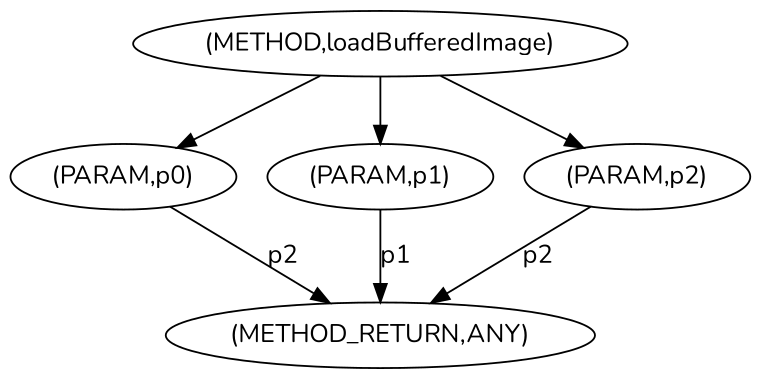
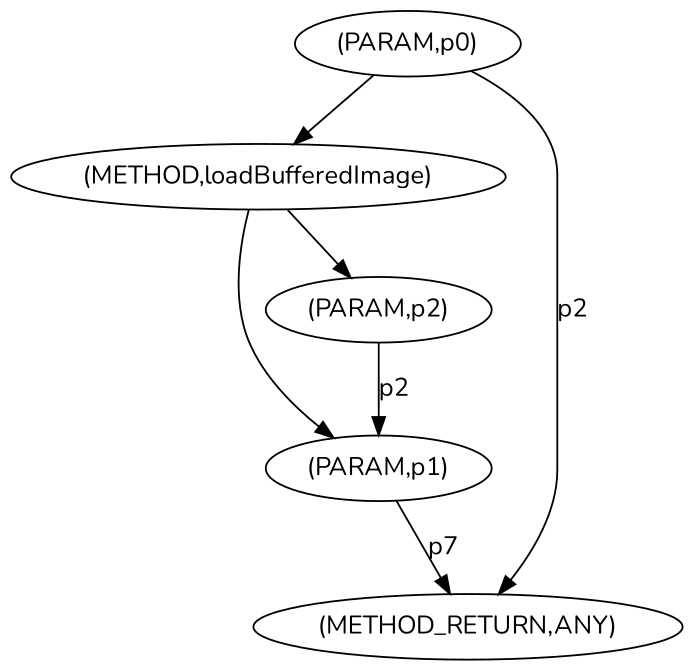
edge "(METHOD,loadBufferedImage)" -> "(PARAM,p0)": reversed
edge "(PARAM,p2)" -> "(METHOD_RETURN,ANY)": now "(PARAM,p2)" -> "(PARAM,p1)"
edge "(PARAM,p1)" -> "(METHOD_RETURN,ANY)": label "p1" -> "p7"
